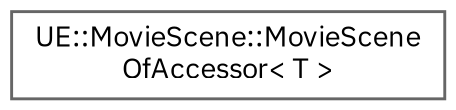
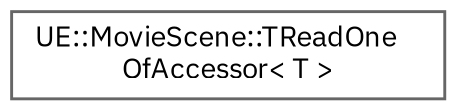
node "UE::MovieScene::MovieScene OfAccessor< T >": label "UE::MovieScene::MovieScene OfAccessor< T >" -> "UE::MovieScene::TReadOne OfAccessor< T >"
